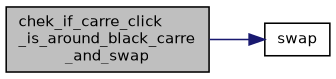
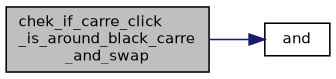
node "swap": label "swap" -> "and"
